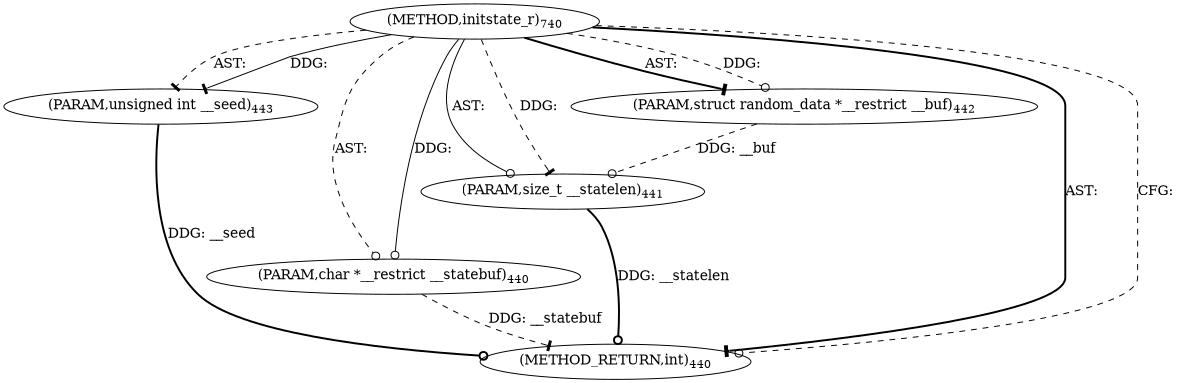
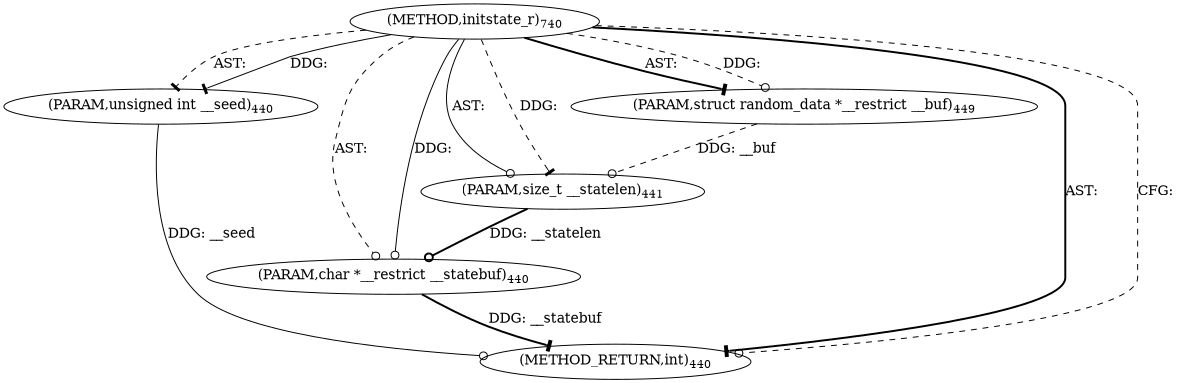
node "(PARAM,unsigned int __seed)": text "443" -> "440"
node "(PARAM,struct random_data *__restrict __buf)": text "442" -> "449"
edge "(PARAM,size_t __statelen)" -> "(METHOD_RETURN,int)": now "(PARAM,size_t __statelen)" -> "(PARAM,char *__restrict __statebuf)"
edge "(PARAM,unsigned int __seed)" -> "(METHOD_RETURN,int)": style bold -> solid
edge "(PARAM,char *__restrict __statebuf)" -> "(METHOD_RETURN,int)": style dashed -> bold
